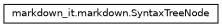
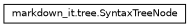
node "markdown_it.markdown.SyntaxTreeNode": label "markdown_it.markdown.SyntaxTreeNode" -> "markdown_it.tree.SyntaxTreeNode"
